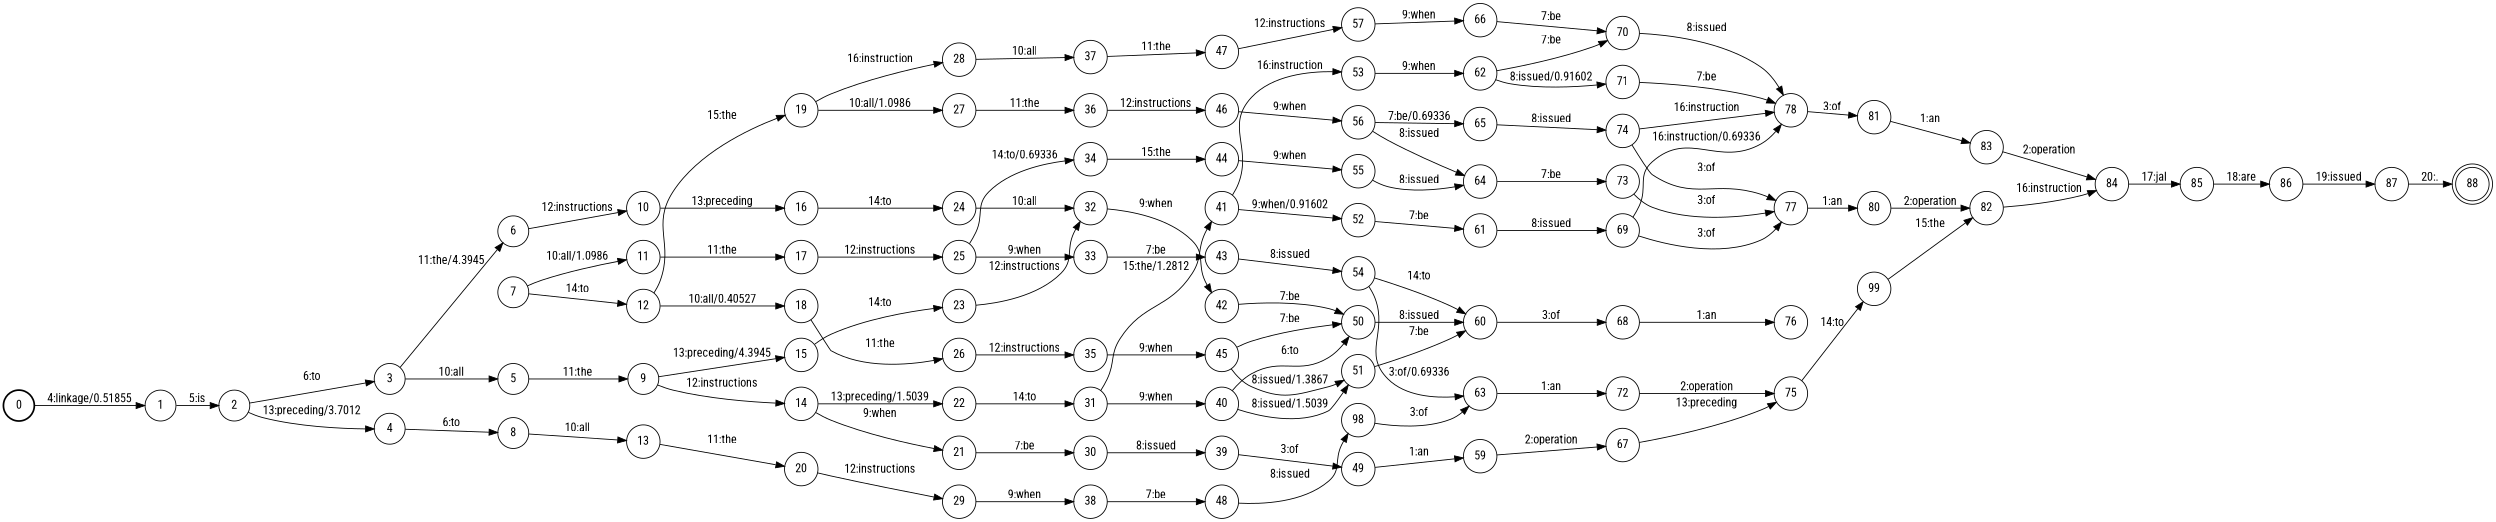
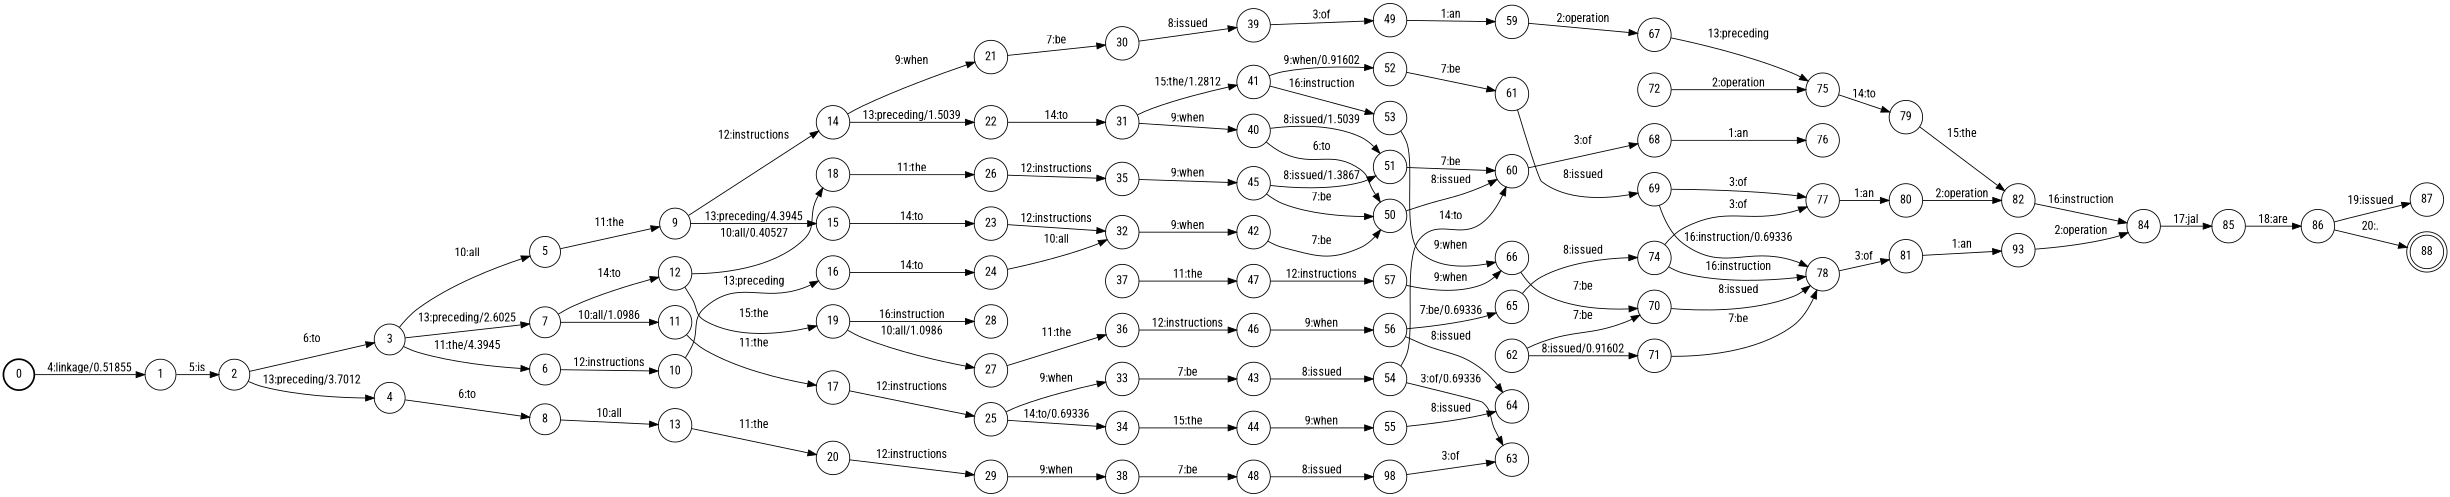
edge "28" -> "37": removed, label "10:all"
edge "53" -> "62": now "53" -> "66"
node "83": label "83" -> "93"
node "73": removed
edge "87" -> "88": now "86" -> "88"
node "99": label "99" -> "79"
edge "3" -> "7": added, label "13:preceding/2.6025"
edge "63" -> "72": removed, label "1:an"
